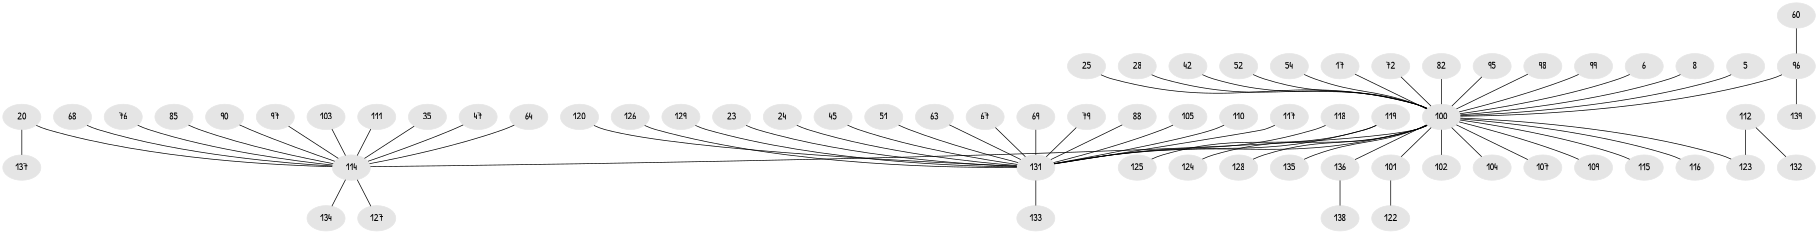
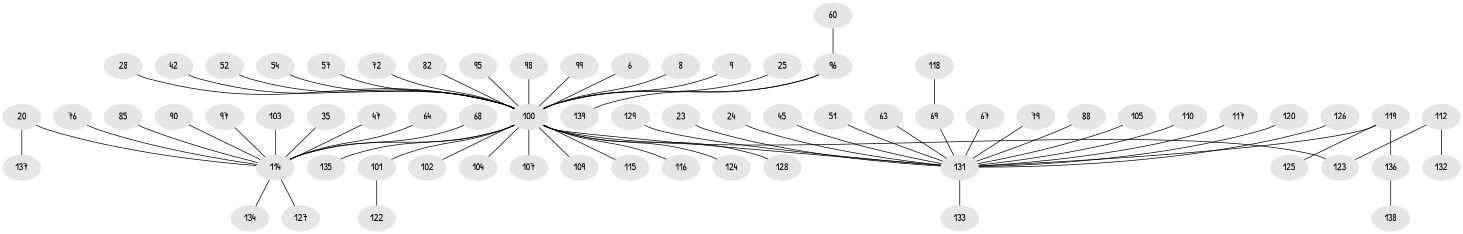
node "17": label "17" -> "57"
node "5": label "5" -> "9"
node "111": removed
edge "100" -- "136": now "119" -- "136"
edge "118" -- "131": now "118" -- "69"
